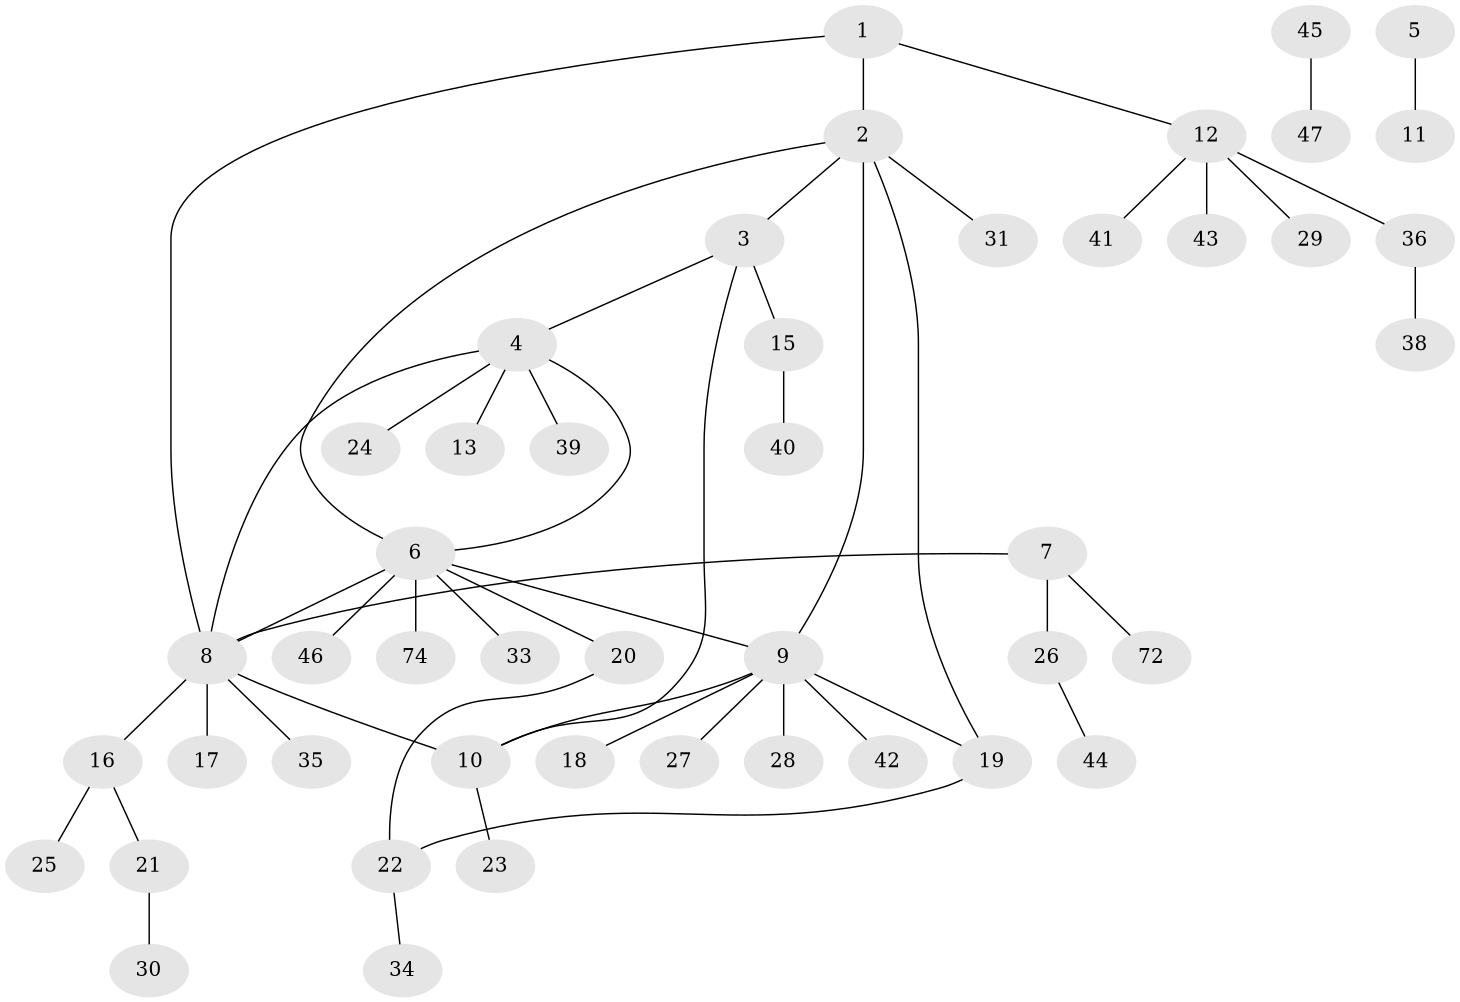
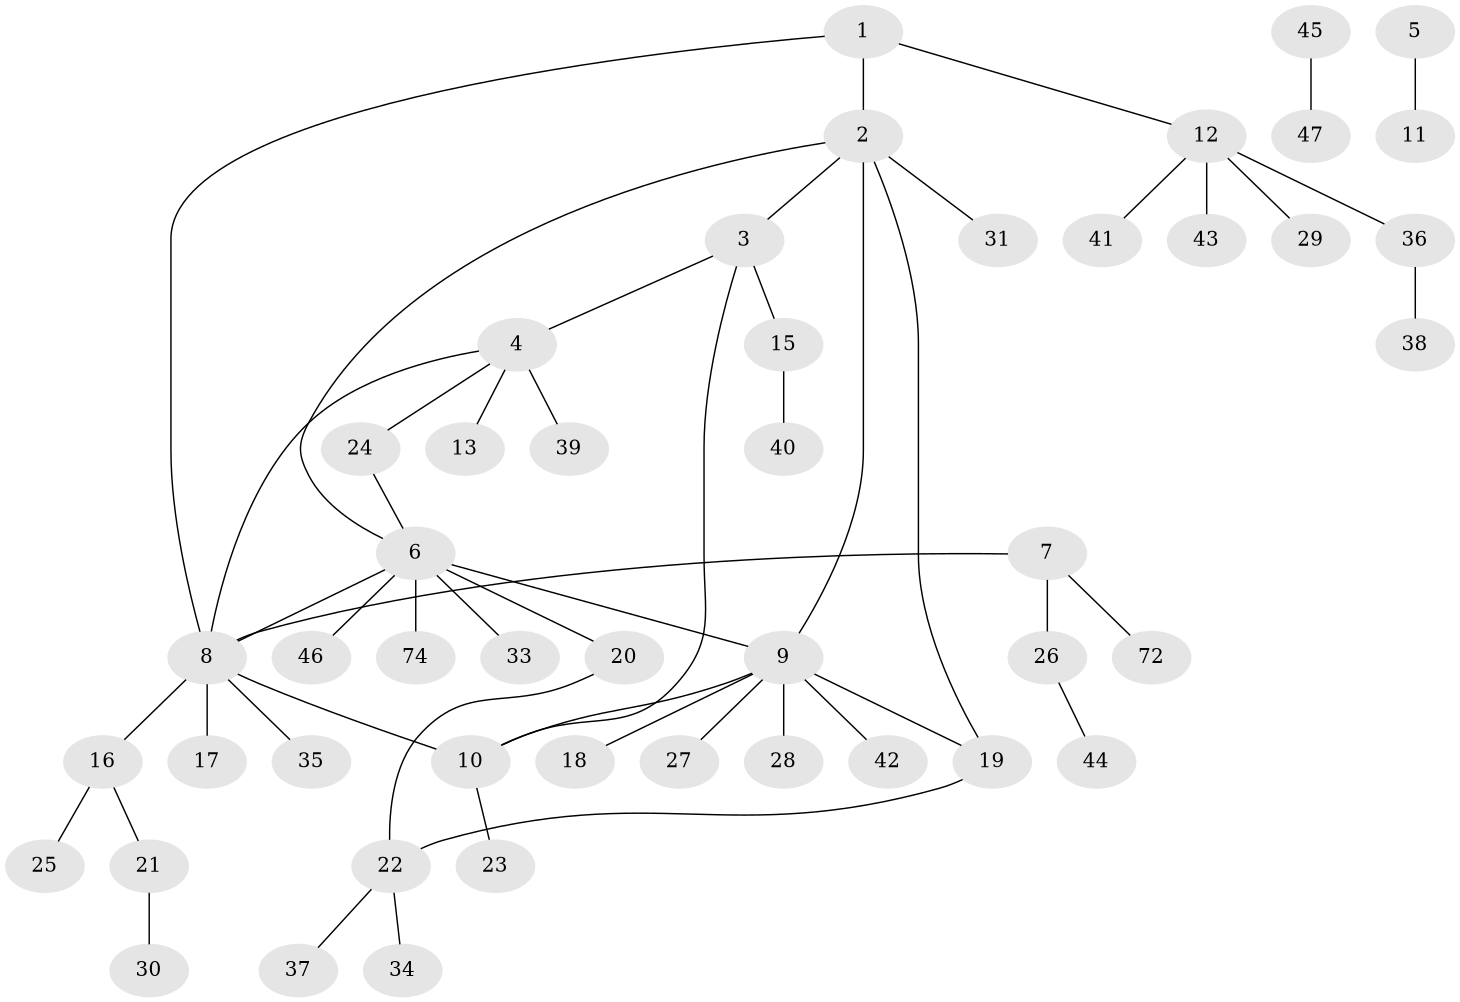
edge "4" -- "6": now "24" -- "6"
node "37": added
